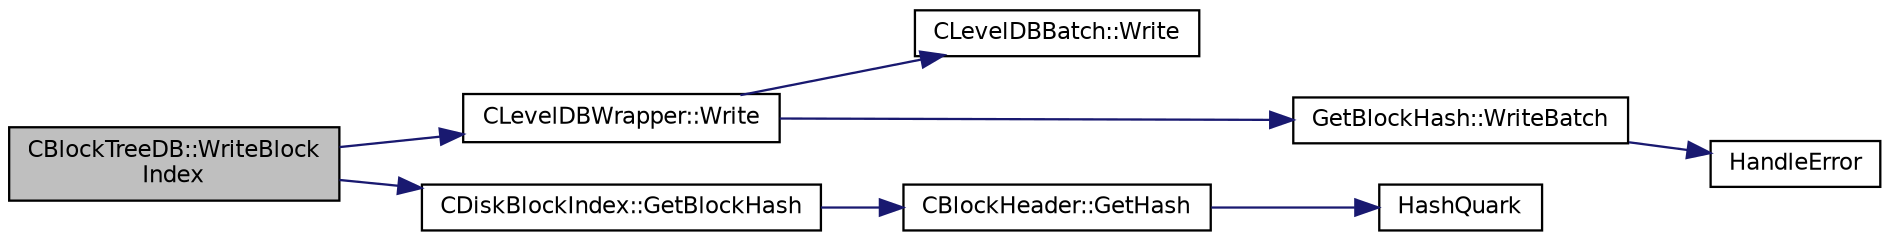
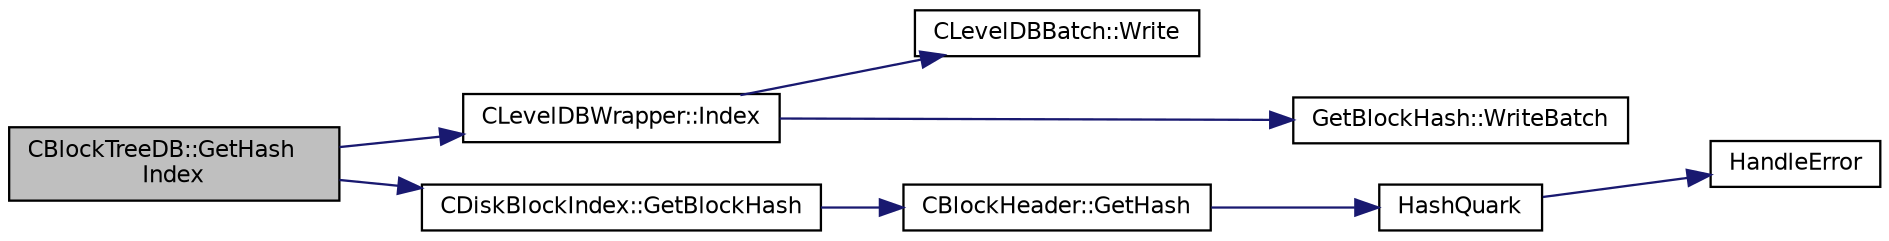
node "CLevelDBWrapper::Write": label "CLevelDBWrapper::Write" -> "CLevelDBWrapper::Index"
edge "GetBlockHash::WriteBatch" -> "HandleError": now "HashQuark" -> "HandleError"
node "CBlockTreeDB::WriteBlock Index": label "CBlockTreeDB::WriteBlock Index" -> "CBlockTreeDB::GetHash Index"
